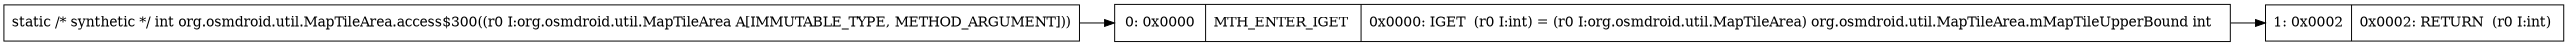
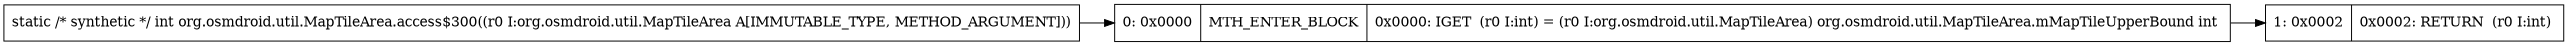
node "0: 0x0000": text "MTH_ENTER_IGET" -> "MTH_ENTER_BLOCK"
